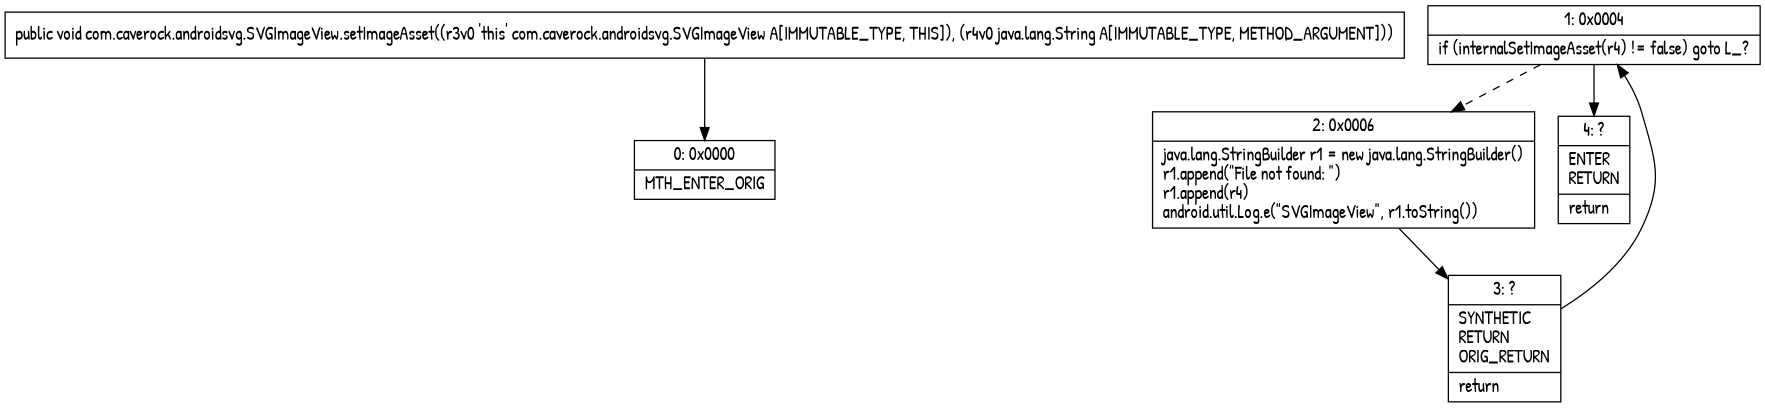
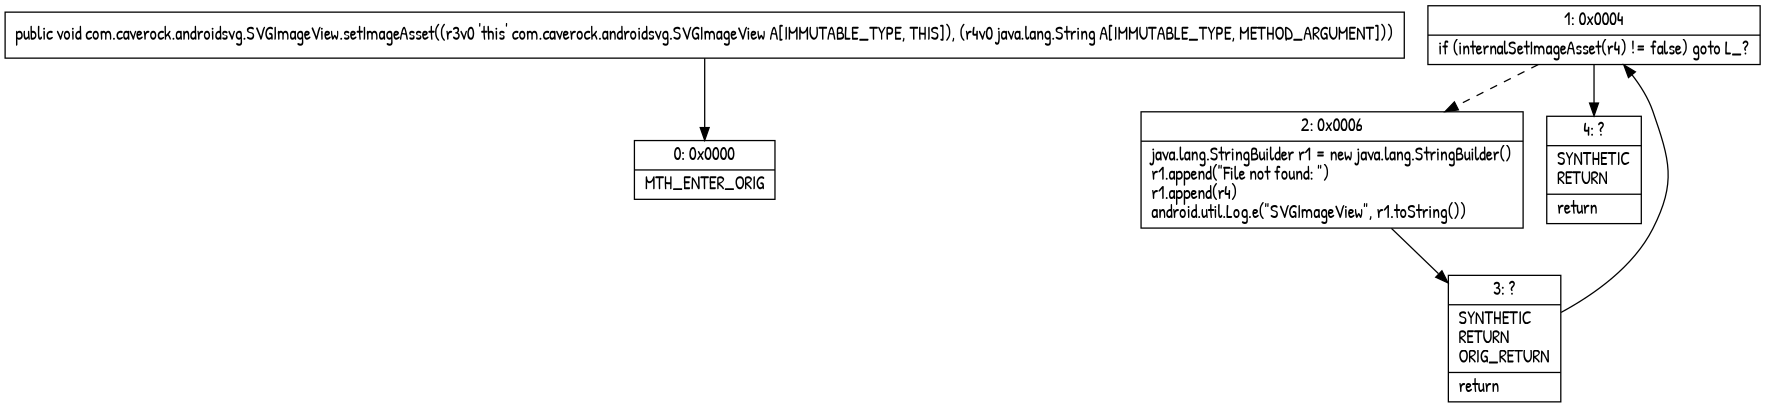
node "4: ?": text "ENTER" -> "SYNTHETIC"
